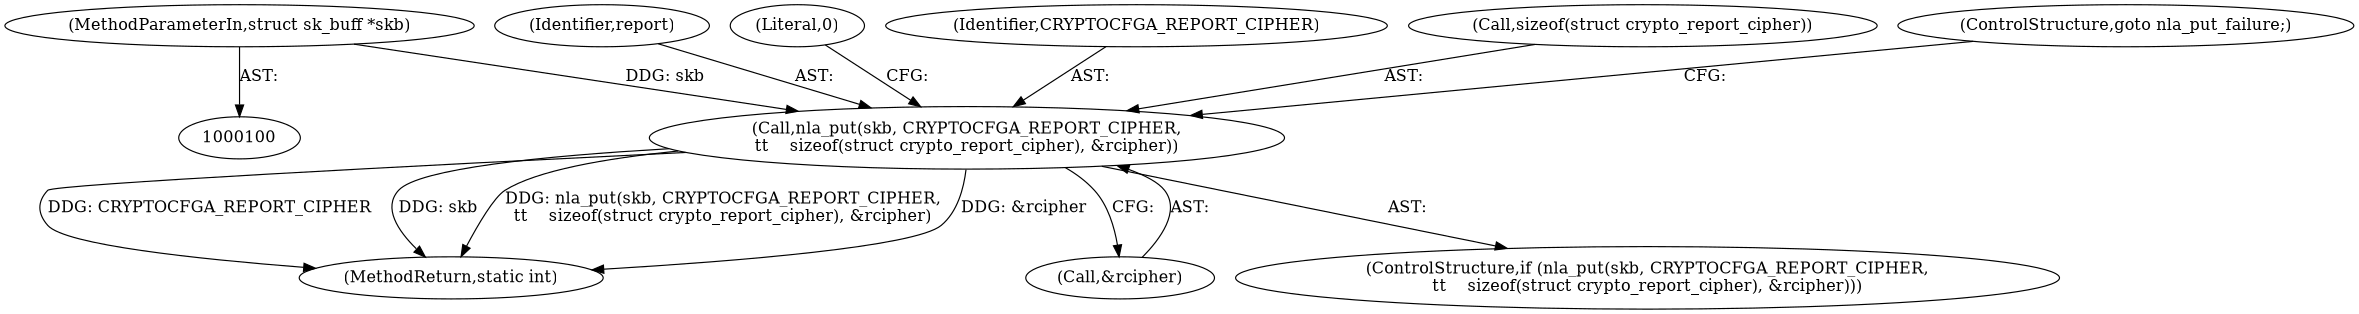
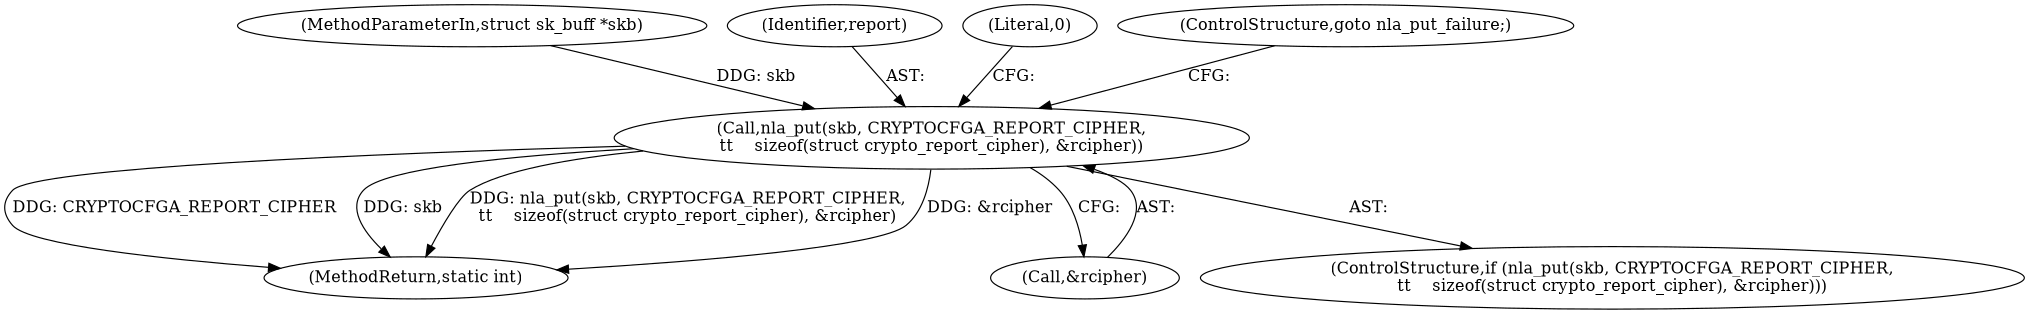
node "(Identifier,CRYPTOCFGA_REPORT_CIPHER)": removed
node "(Call,sizeof(struct crypto_report_cipher))": removed
node "1000100": removed
